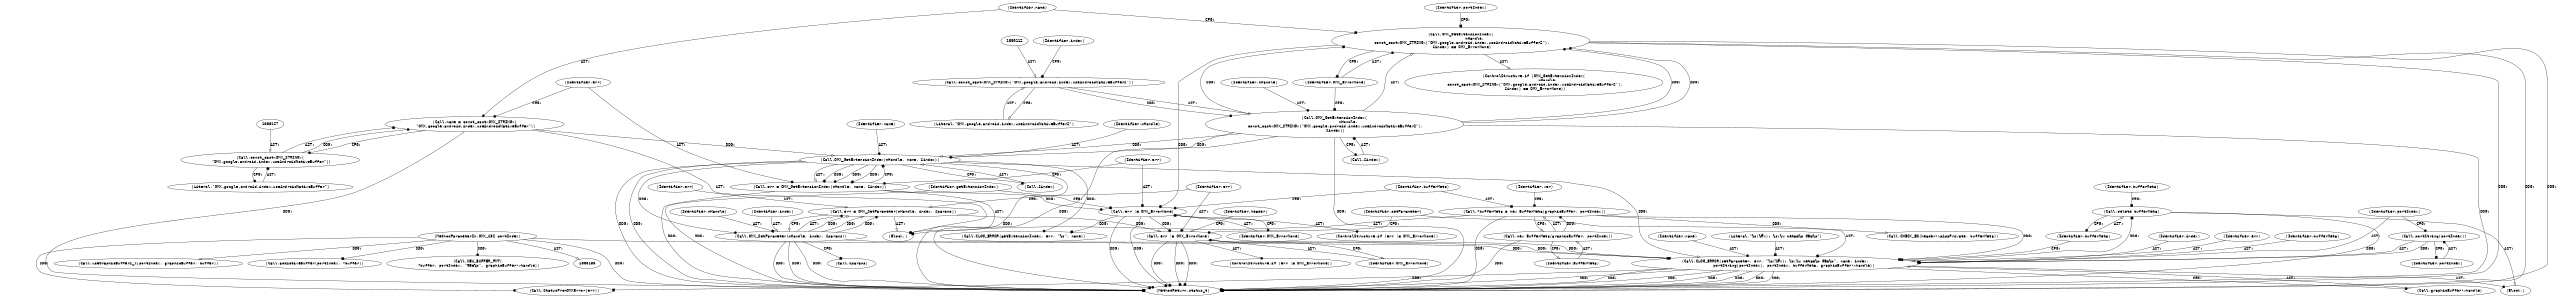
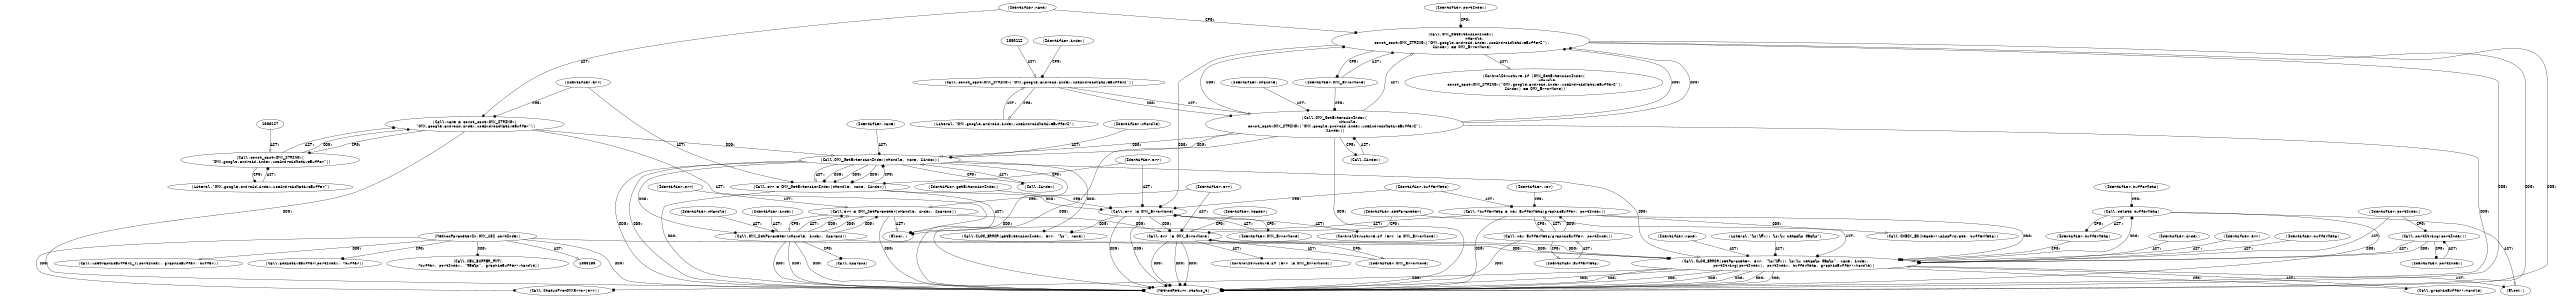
edge "(MethodParameterIn,OMX_U32 portIndex)" -> "(Call,addActiveBuffer(portIndex, *buffer))": label "DDG: " -> "CFG: "
edge "(Identifier,getExtensionIndex)" -> "(MethodReturn,status_t)": now "(Call,err = OMX_SetParameter(mHandle, index, &params))" -> "(MethodReturn,status_t)"
